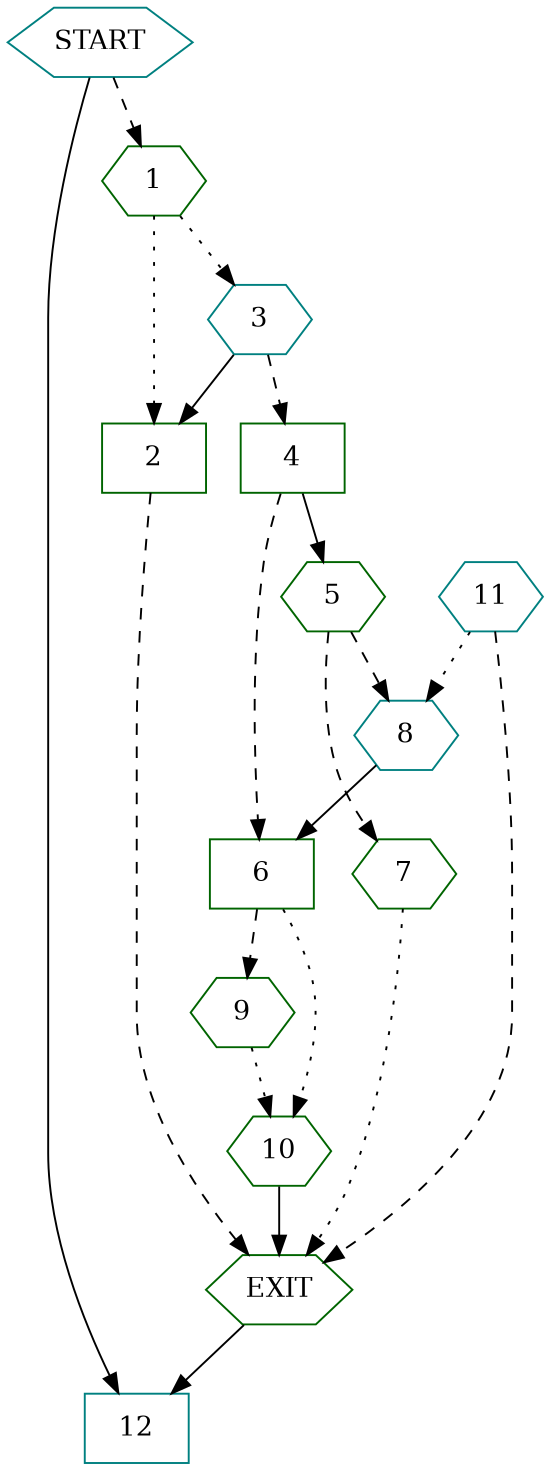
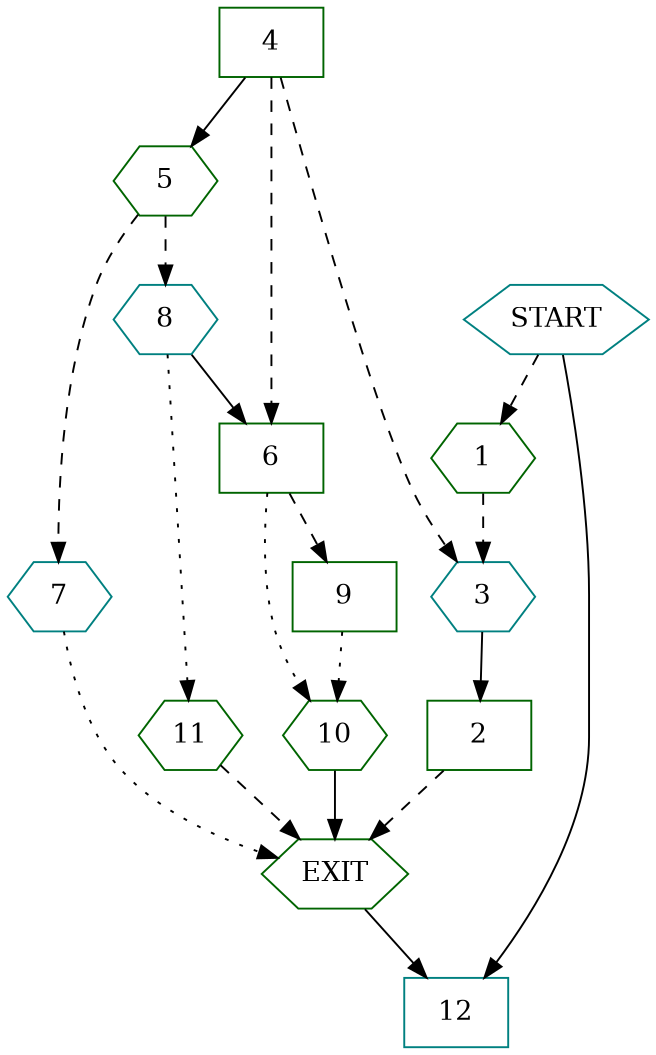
edge "1" -> "3": style dotted -> dashed
edge "1" -> "2": removed
edge "3" -> "4": reversed
node "11": color teal -> darkgreen
edge "11" -> "8": reversed
node "7": color darkgreen -> teal
node "9": shape hexagon -> box
